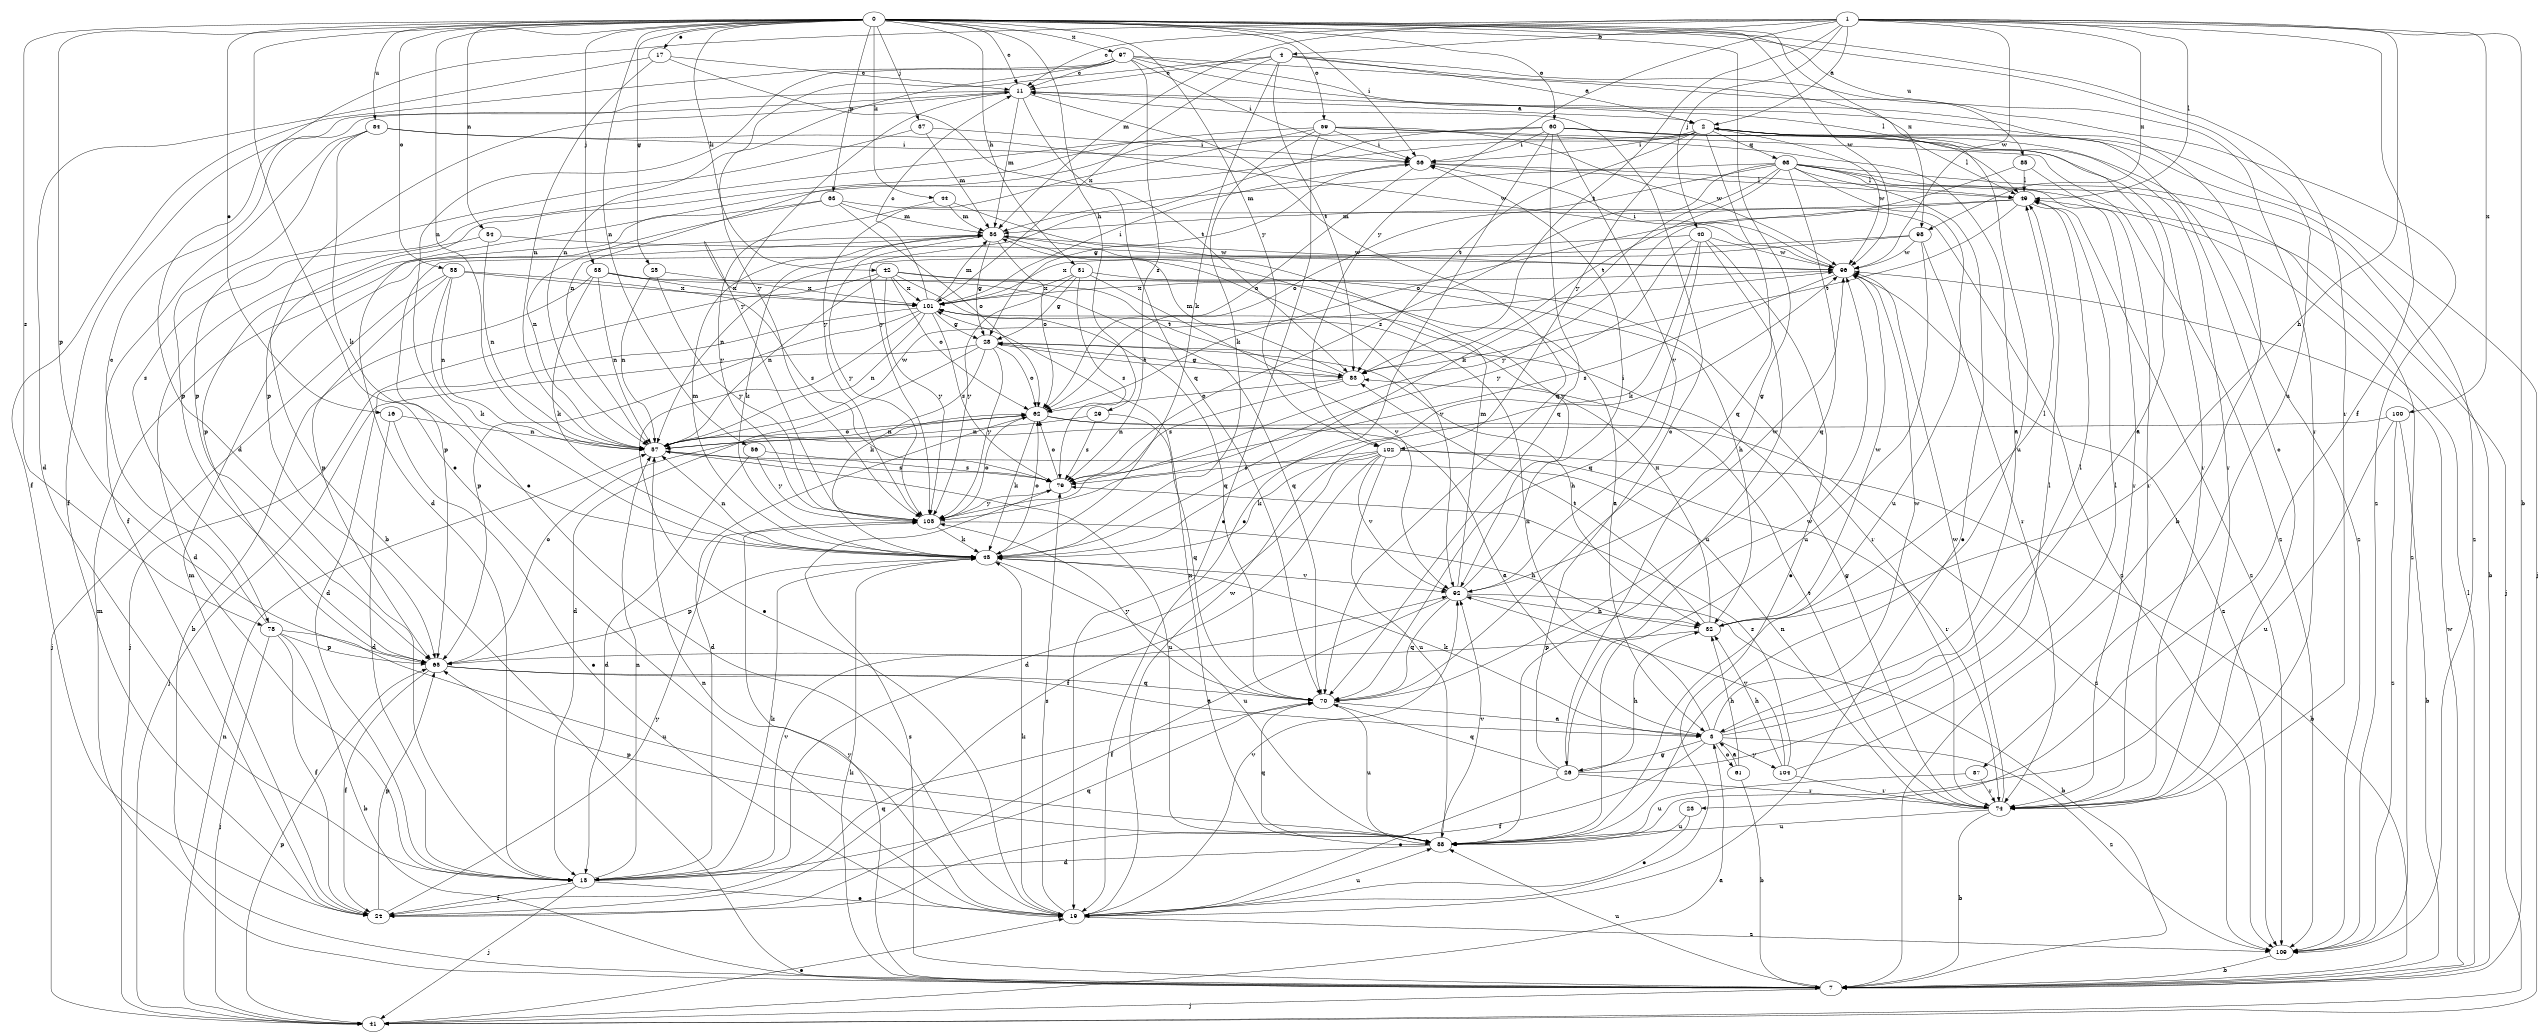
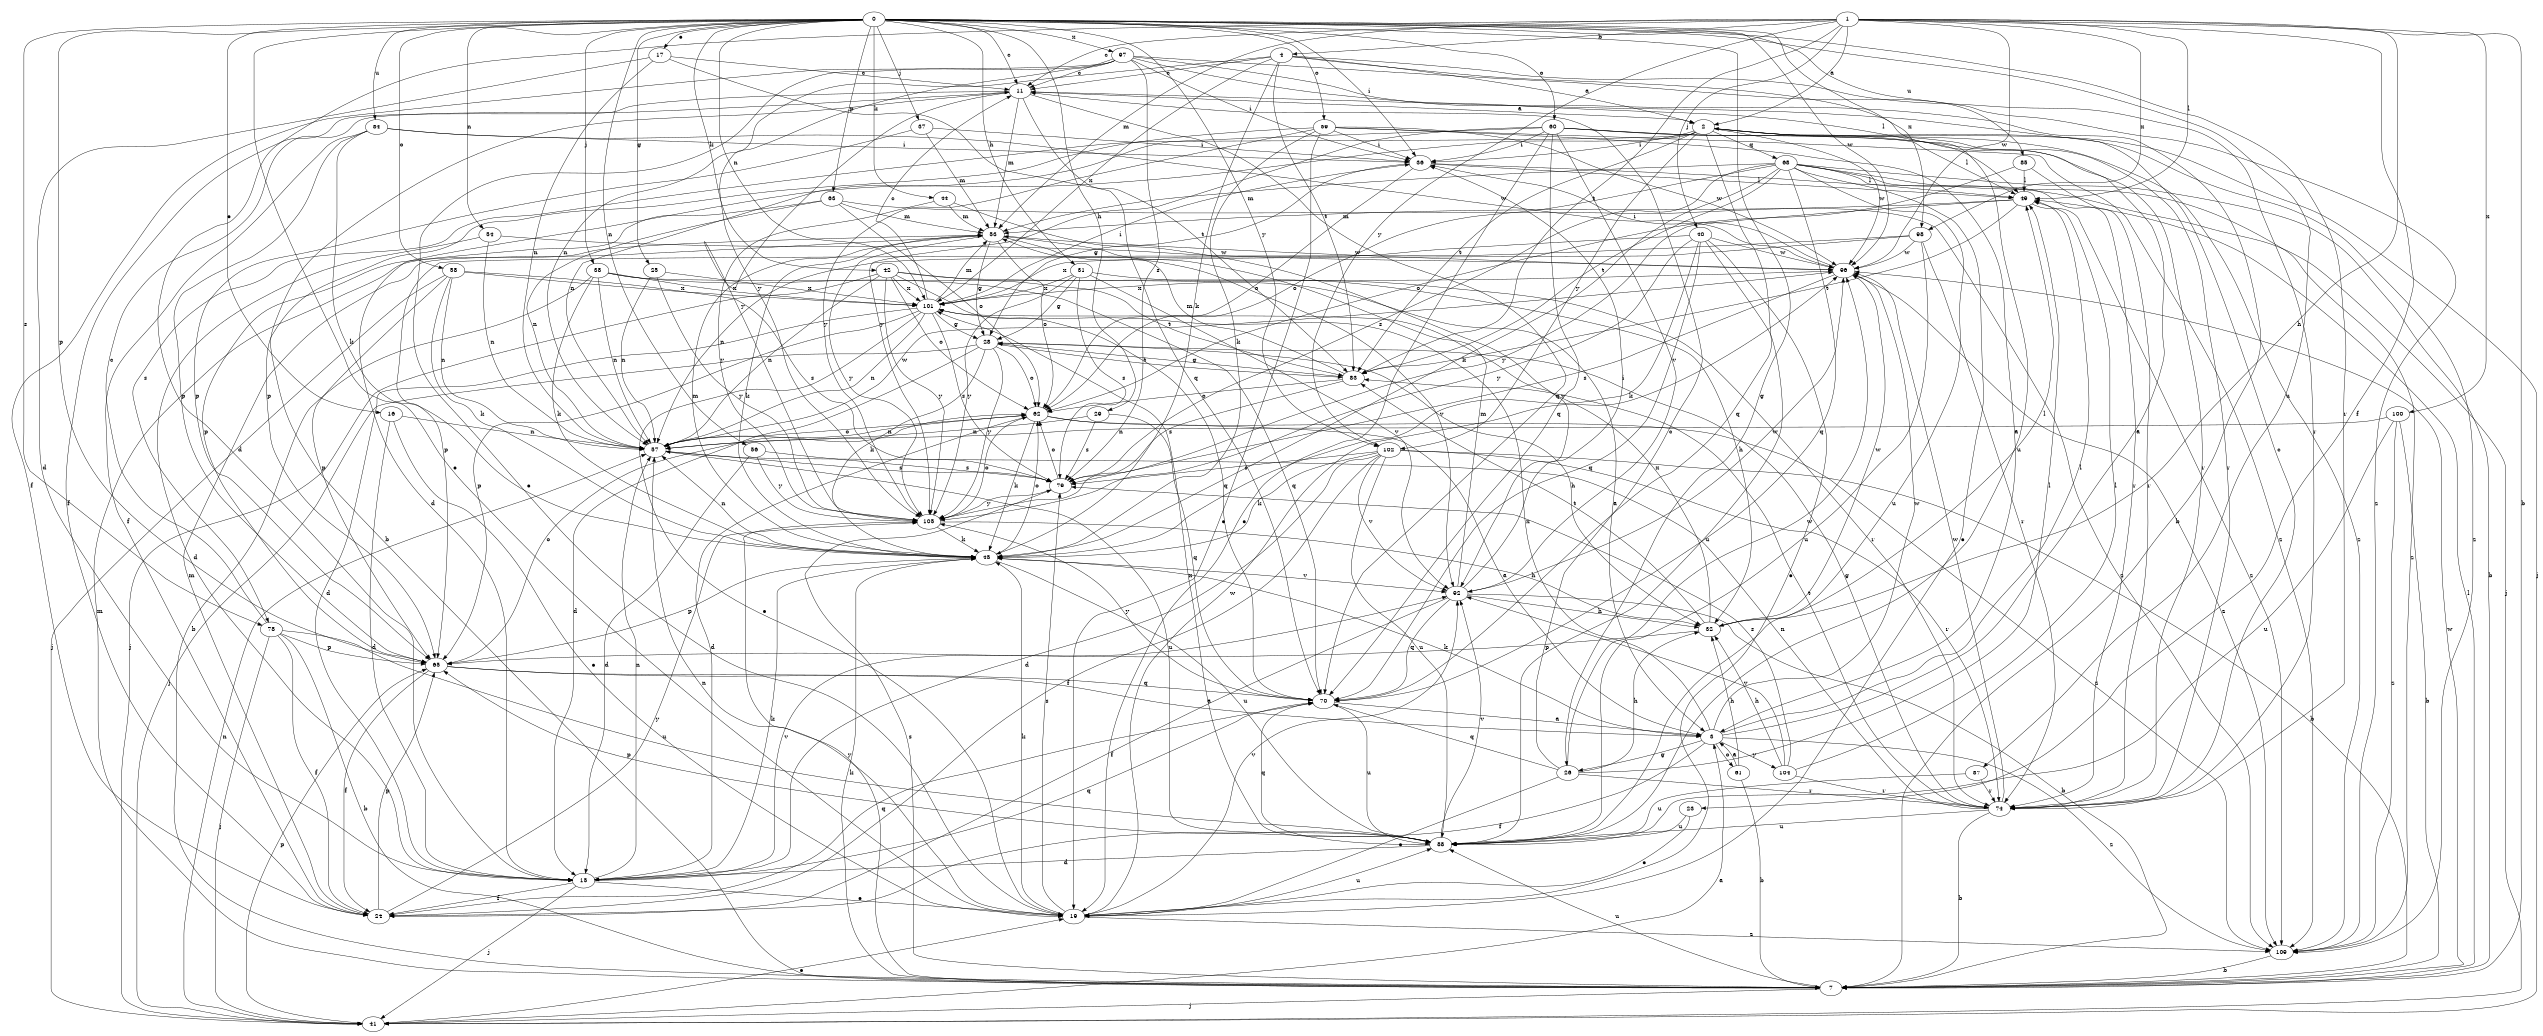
edge "0" -> "57": now "0" -> "101"
